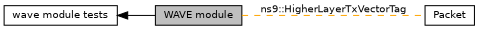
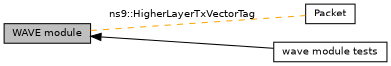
edge "WAVE module" -> "wave module tests": reversed
